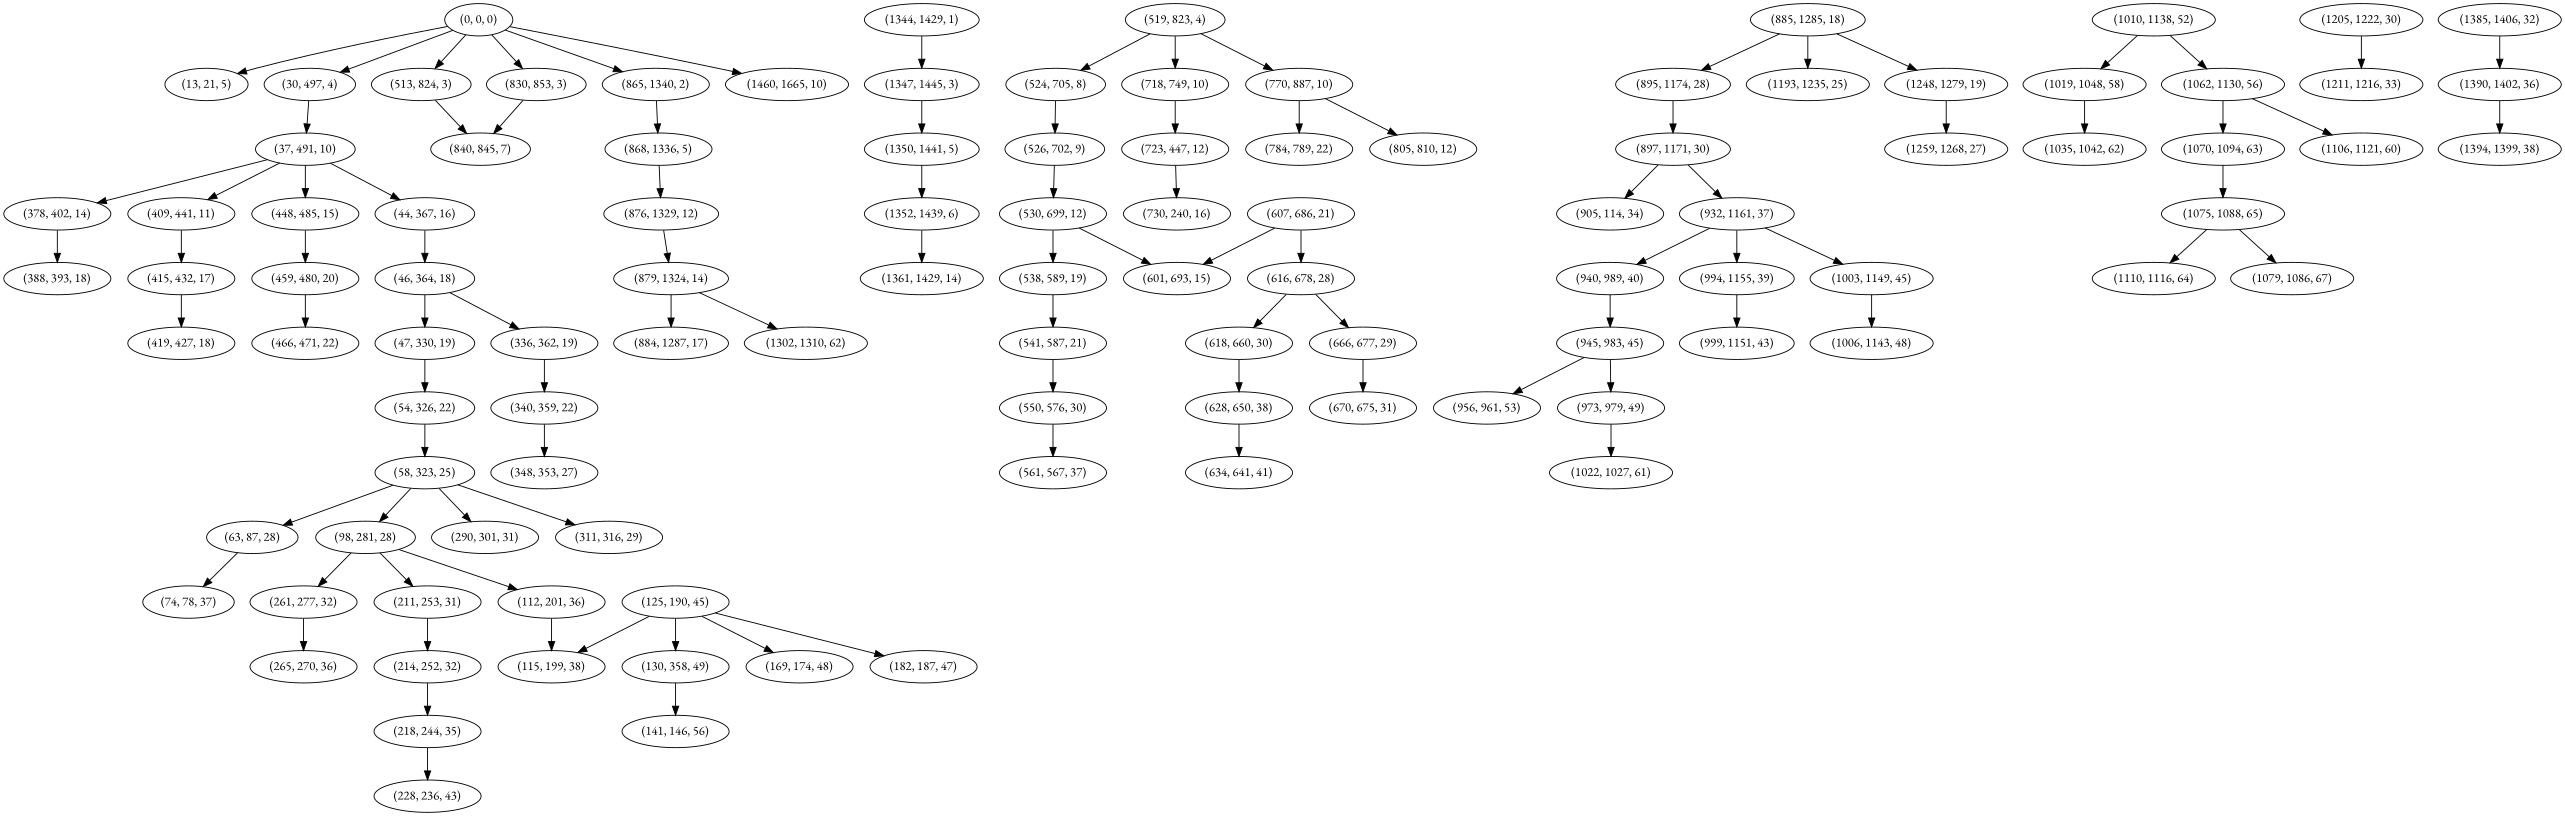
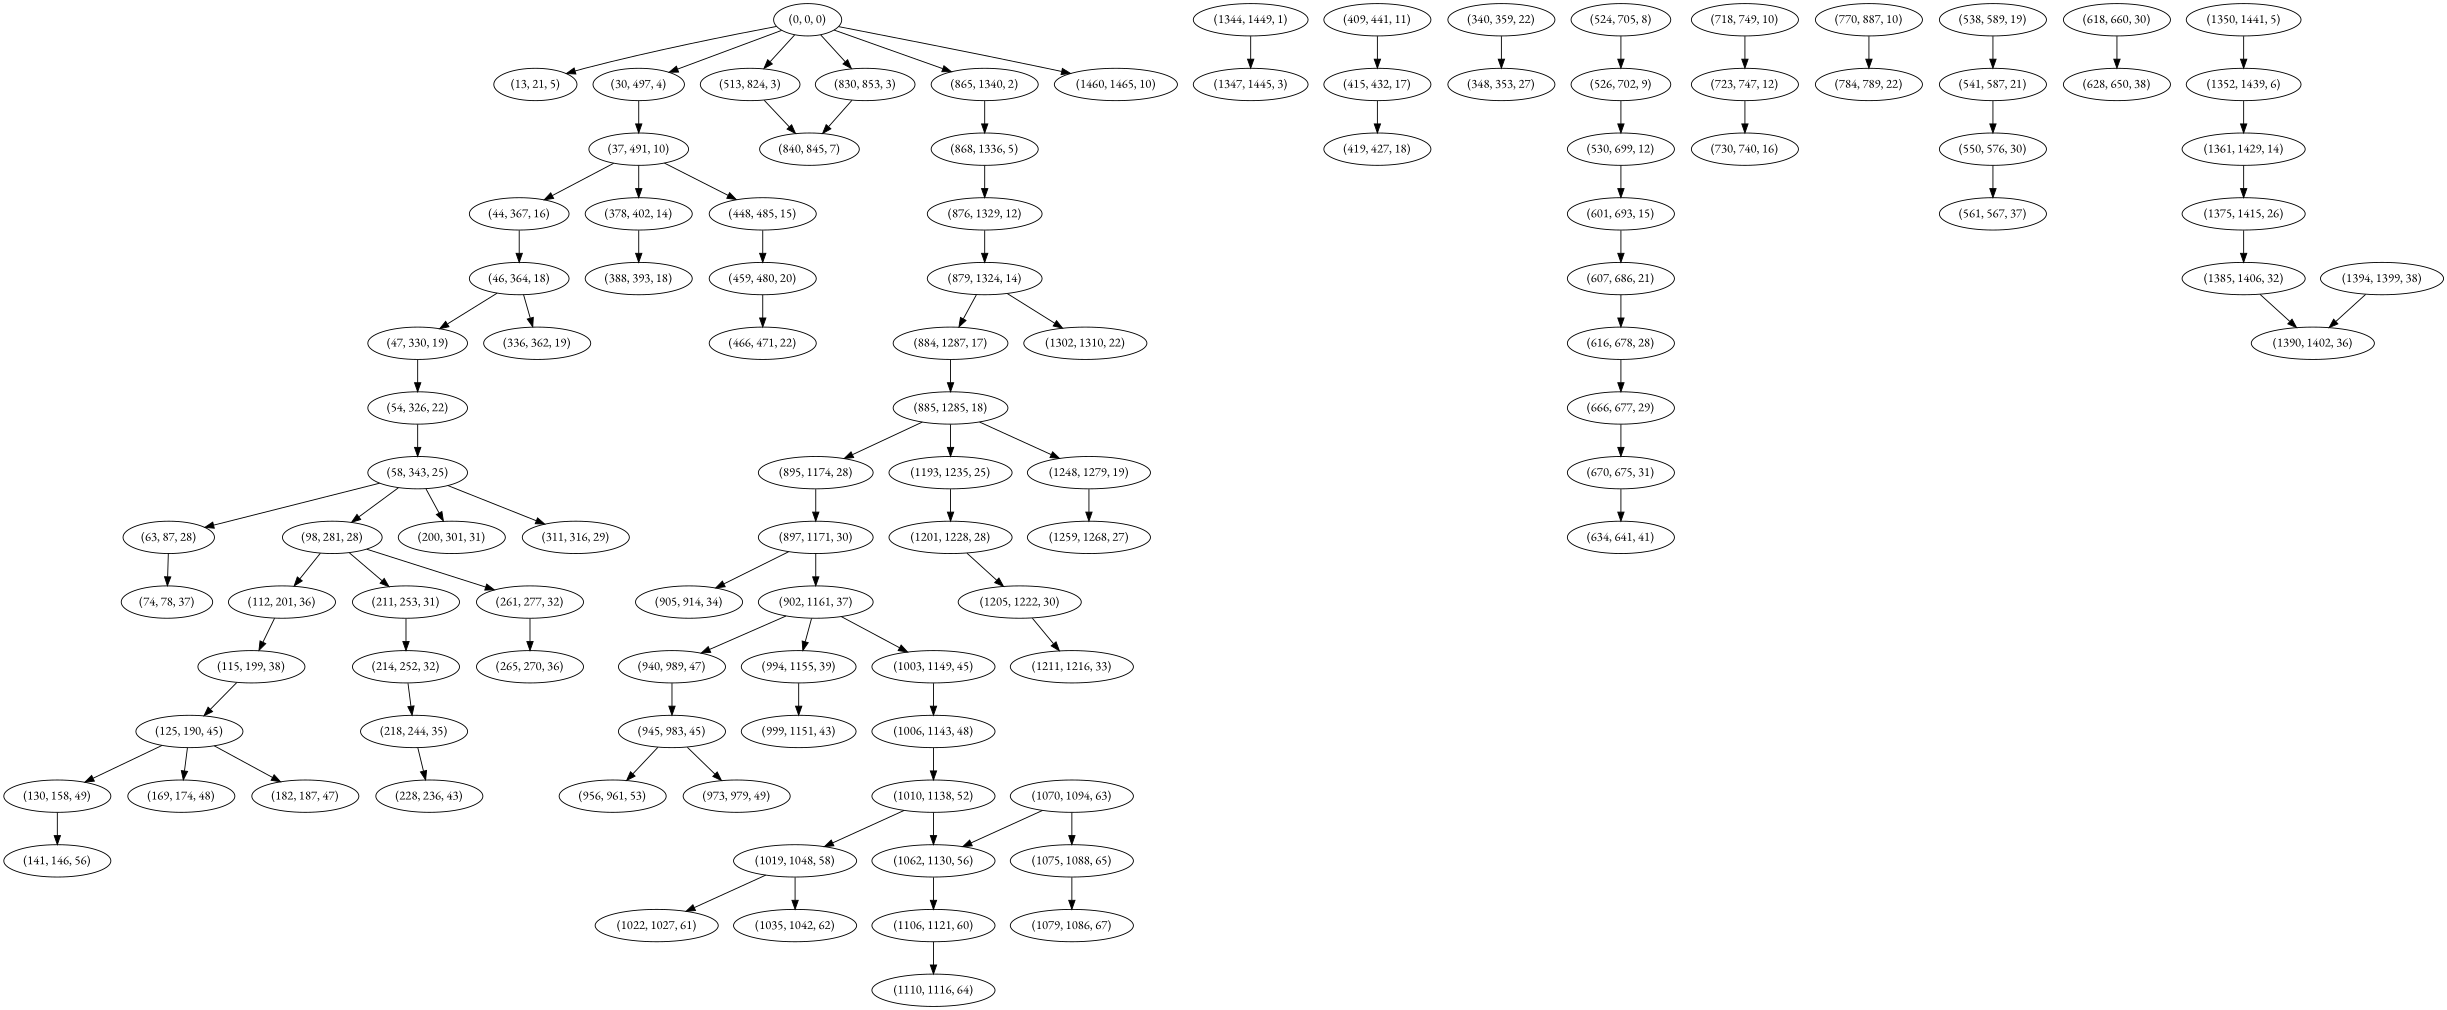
node "(1344, 1429, 1)": label "(1344, 1429, 1)" -> "(1344, 1449, 1)"
node "(519, 823, 4)": removed
node "(1460, 1665, 10)": label "(1460, 1665, 10)" -> "(1460, 1465, 10)"
edge "(1347, 1445, 3)" -> "(1350, 1441, 5)": removed
edge "(1062, 1130, 56)" -> "(1070, 1094, 63)": reversed
edge "(1390, 1402, 36)" -> "(1394, 1399, 38)": reversed
node "(723, 447, 12)": label "(723, 447, 12)" -> "(723, 747, 12)"
node "(805, 810, 12)": removed
edge "(37, 491, 10)" -> "(409, 441, 11)": removed
node "(730, 240, 16)": label "(730, 240, 16)" -> "(730, 740, 16)"
node "(905, 114, 34)": label "(905, 114, 34)" -> "(905, 914, 34)"
node "(932, 1161, 37)": label "(932, 1161, 37)" -> "(902, 1161, 37)"
node "(1375, 1415, 26)": added
edge "(530, 699, 12)" -> "(538, 589, 19)": removed
edge "(1075, 1088, 65)" -> "(1110, 1116, 64)": now "(1106, 1121, 60)" -> "(1110, 1116, 64)"
edge "(607, 686, 21)" -> "(601, 693, 15)": reversed
node "(940, 989, 40)": label "(940, 989, 40)" -> "(940, 989, 47)"
edge "(616, 678, 28)" -> "(618, 660, 30)": removed
node "(1302, 1310, 62)": label "(1302, 1310, 62)" -> "(1302, 1310, 22)"
edge "(336, 362, 19)" -> "(340, 359, 22)": removed
edge "(884, 1287, 17)" -> "(885, 1285, 18)": added
edge "(628, 650, 38)" -> "(634, 641, 41)": now "(670, 675, 31)" -> "(634, 641, 41)"
edge "(973, 979, 49)" -> "(1022, 1027, 61)": now "(1019, 1048, 58)" -> "(1022, 1027, 61)"
node "(58, 323, 25)": label "(58, 323, 25)" -> "(58, 343, 25)"
node "(290, 301, 31)": label "(290, 301, 31)" -> "(200, 301, 31)"
node "(1201, 1228, 28)": added
edge "(125, 190, 45)" -> "(115, 199, 38)": reversed
node "(130, 358, 49)": label "(130, 358, 49)" -> "(130, 158, 49)"
edge "(1006, 1143, 48)" -> "(1010, 1138, 52)": added
